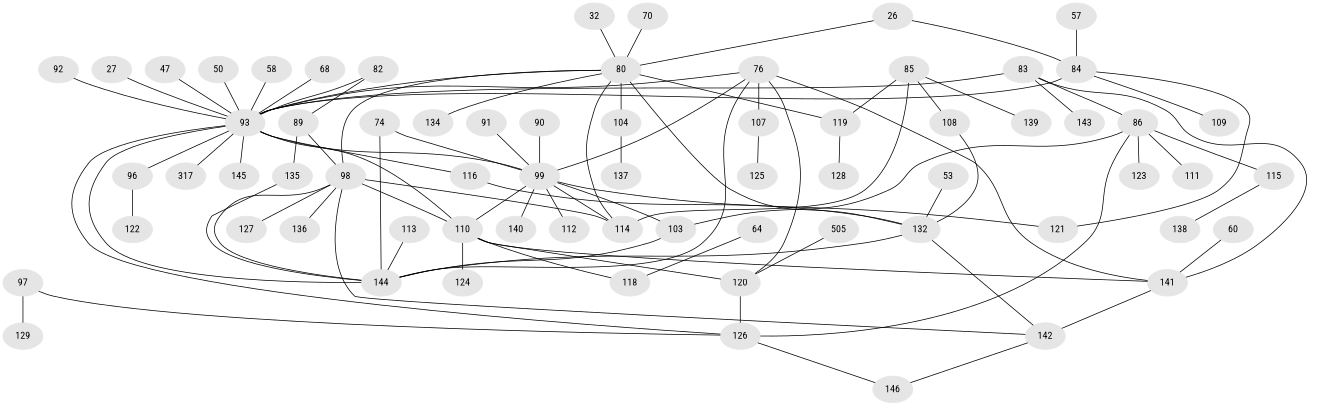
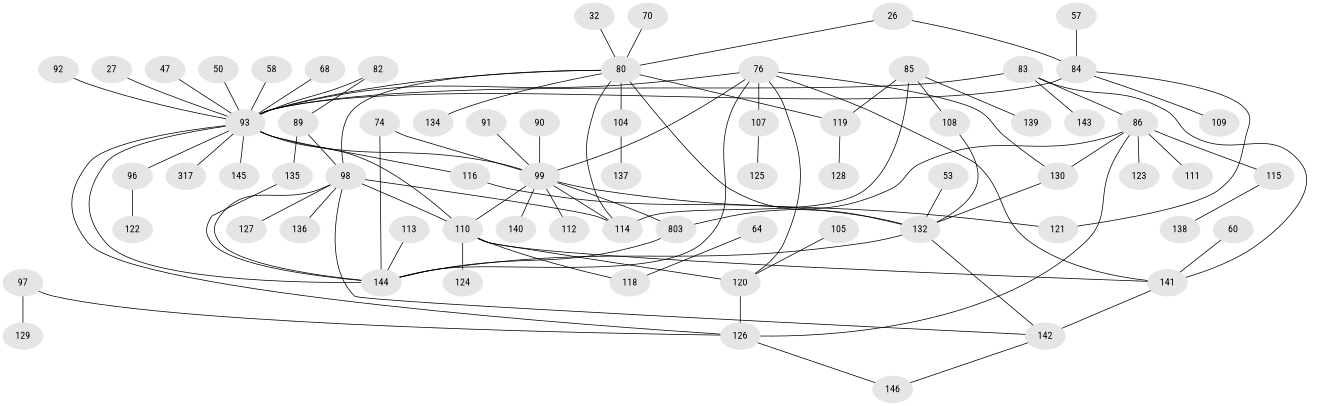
node "130": added
node "103": label "103" -> "803"
node "505": label "505" -> "105"
